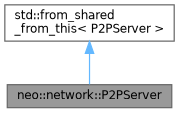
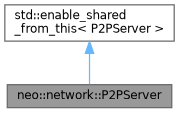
node "std::from_shared _from_this< P2PServer >": label "std::from_shared _from_this< P2PServer >" -> "std::enable_shared _from_this< P2PServer >"
